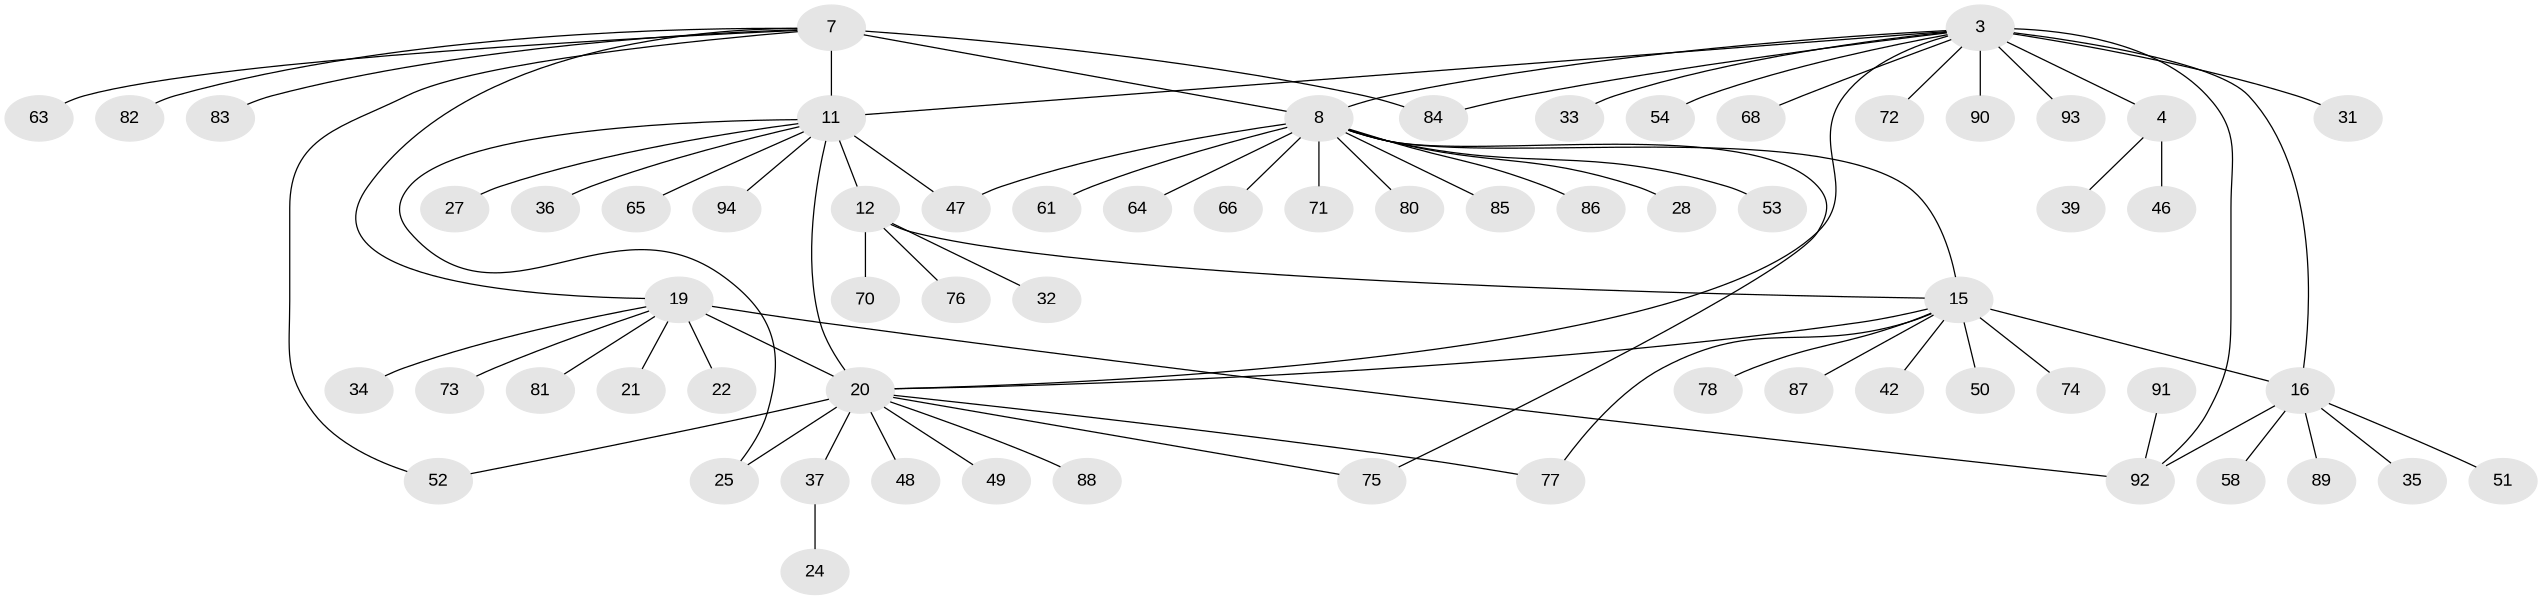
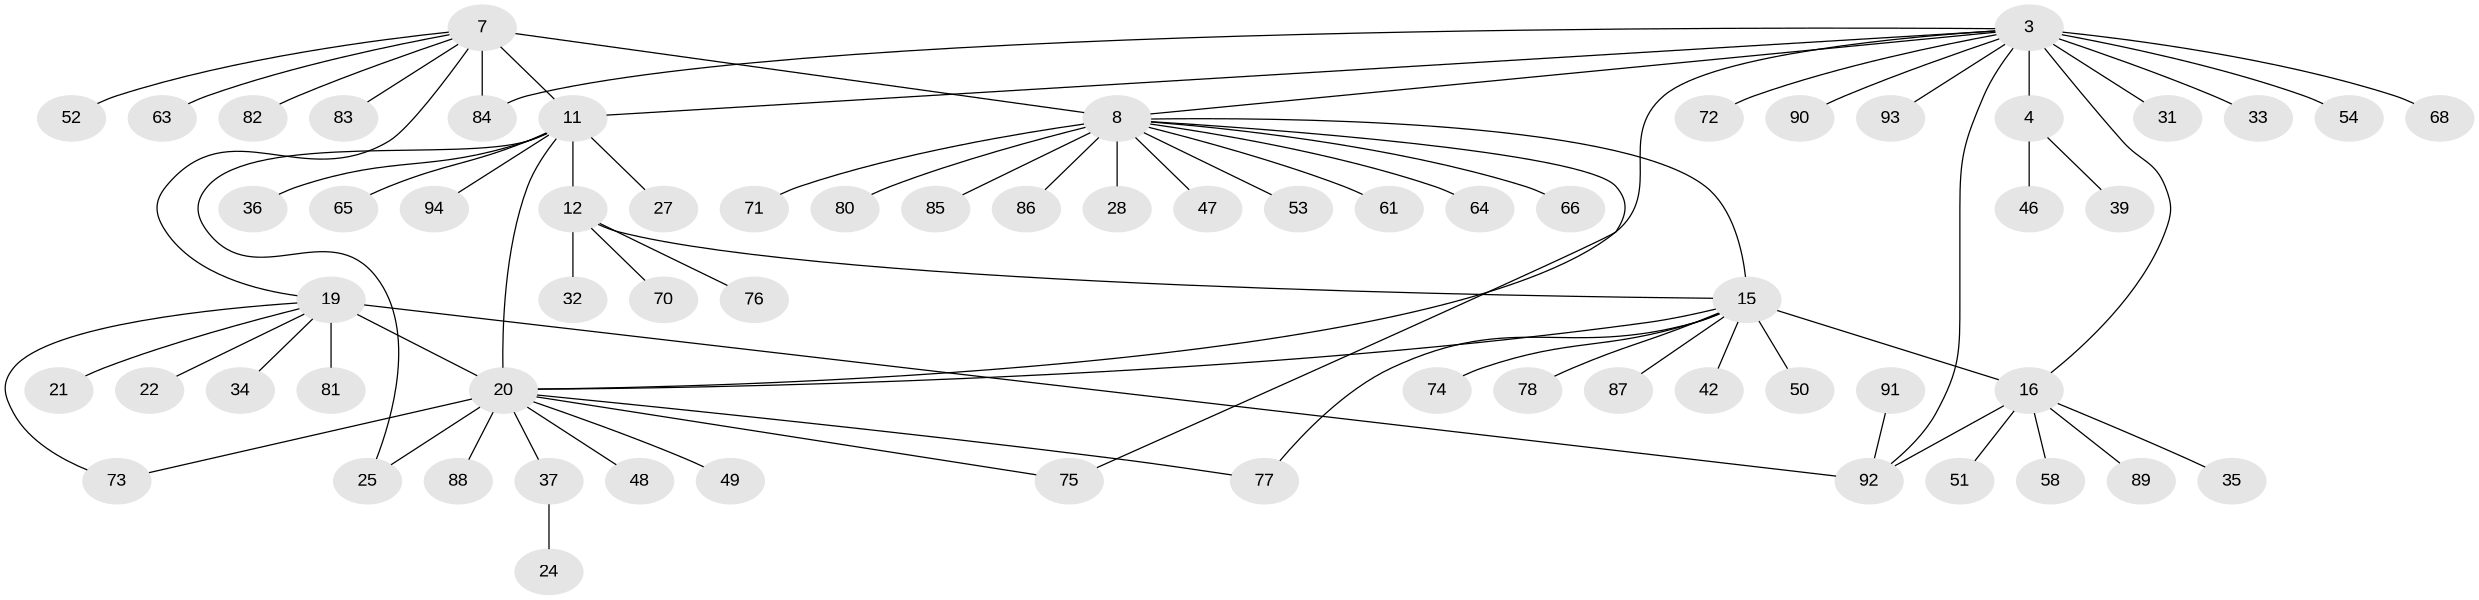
edge "11" -- "47": removed
edge "20" -- "52": now "20" -- "73"
